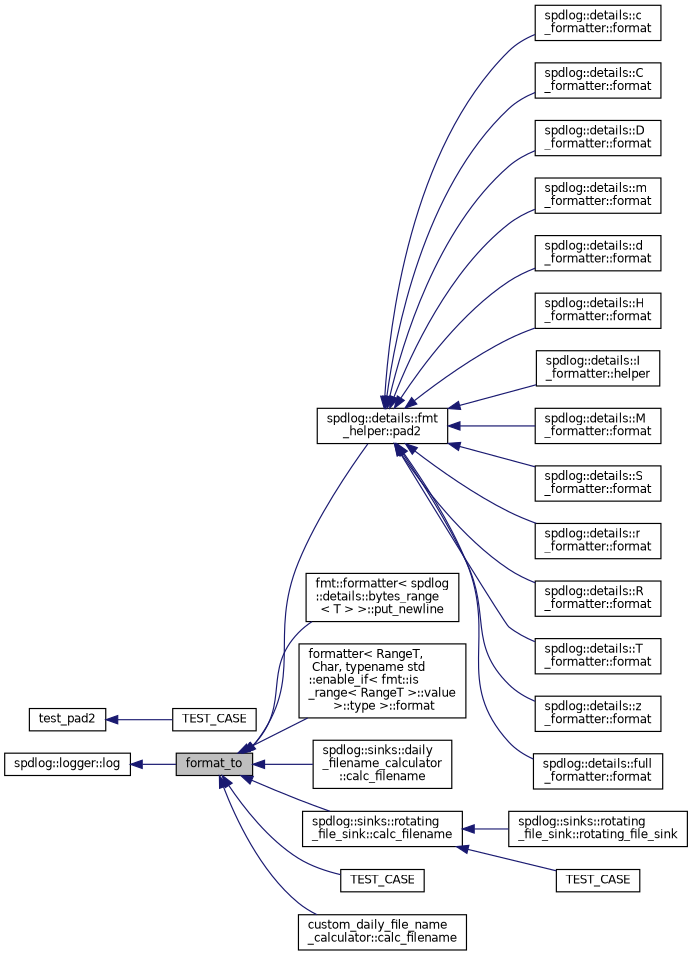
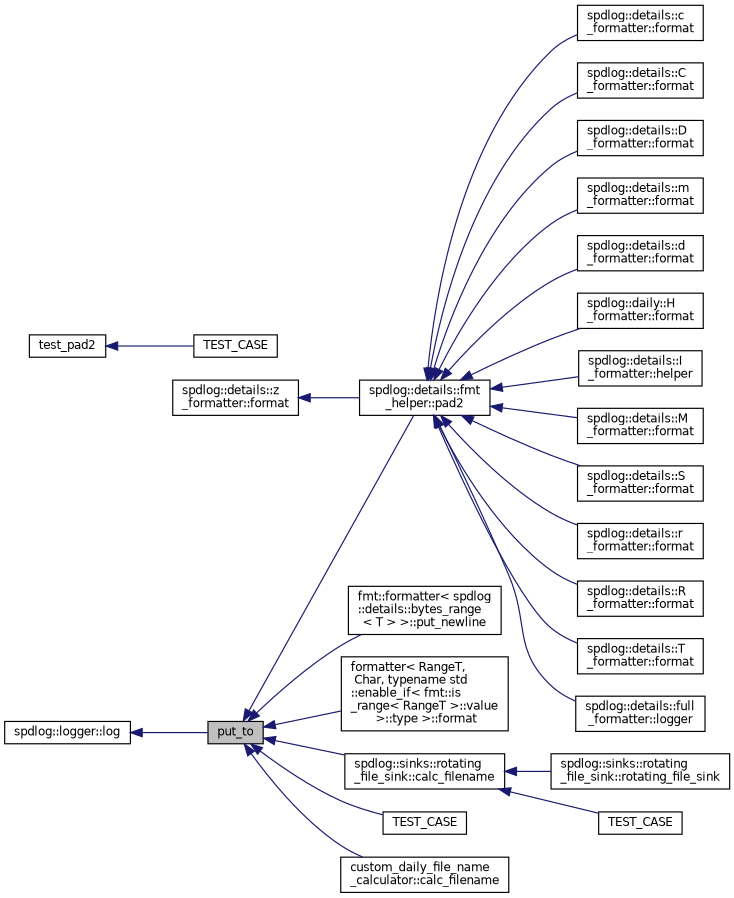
node "spdlog::details::H _formatter::format": label "spdlog::details::H _formatter::format" -> "spdlog::daily::H _formatter::format"
edge "spdlog::details::z _formatter::format" -> "spdlog::details::fmt _helper::pad2": reversed
node "format_to": label "format_to" -> "put_to"
node "spdlog::sinks::daily _filename_calculator ::calc_filename": removed
node "spdlog::details::full _formatter::format": label "spdlog::details::full _formatter::format" -> "spdlog::details::full _formatter::logger"
